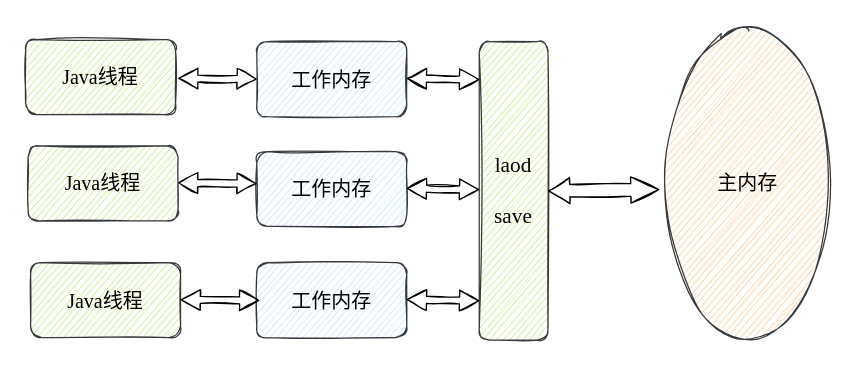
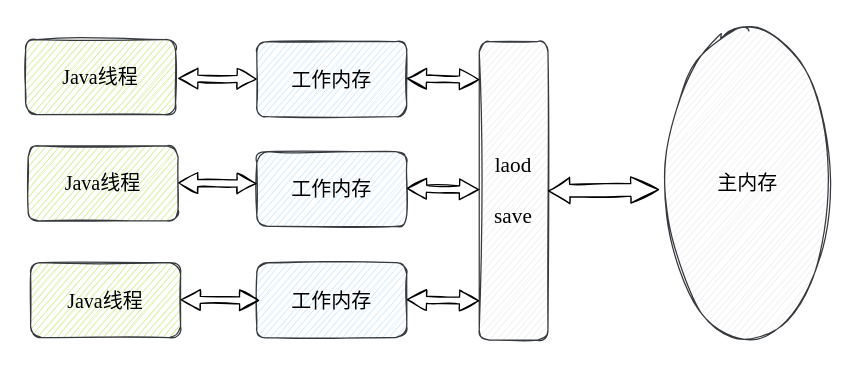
node "主内存": fillcolor #ffcc99 -> #eeeeee
node "laodsave": fillcolor #cdeb8b -> #eeeeee
